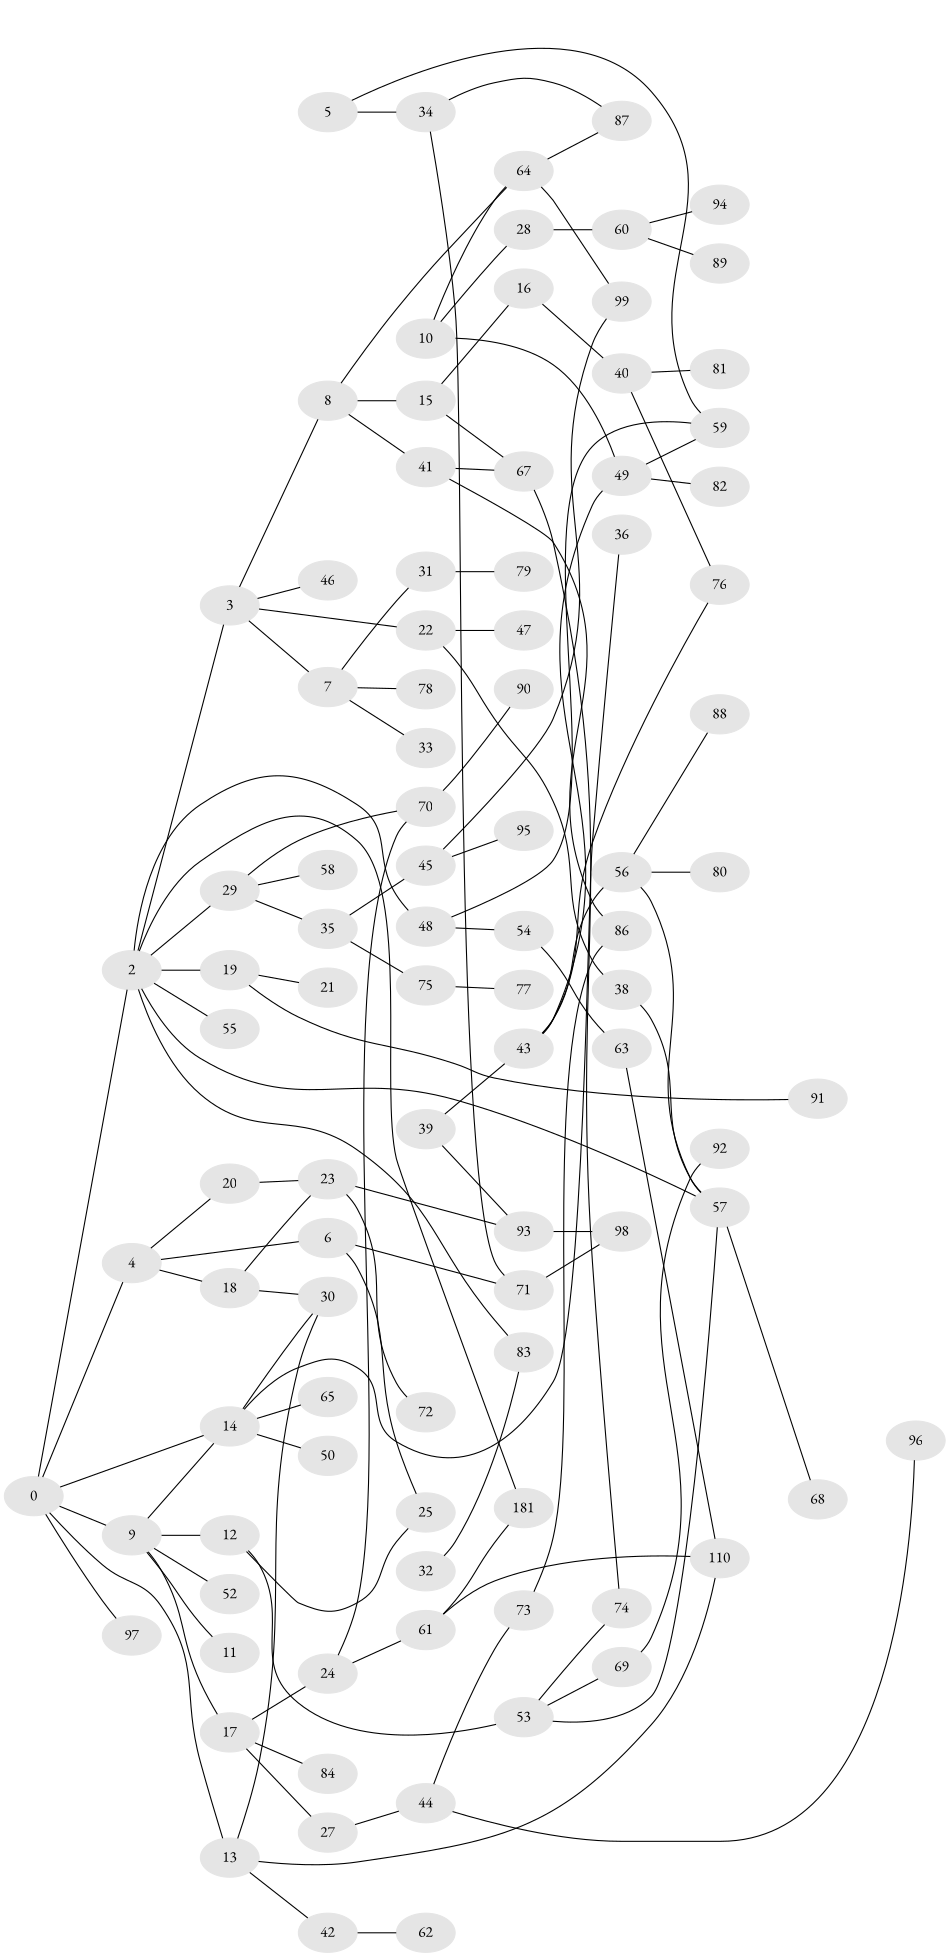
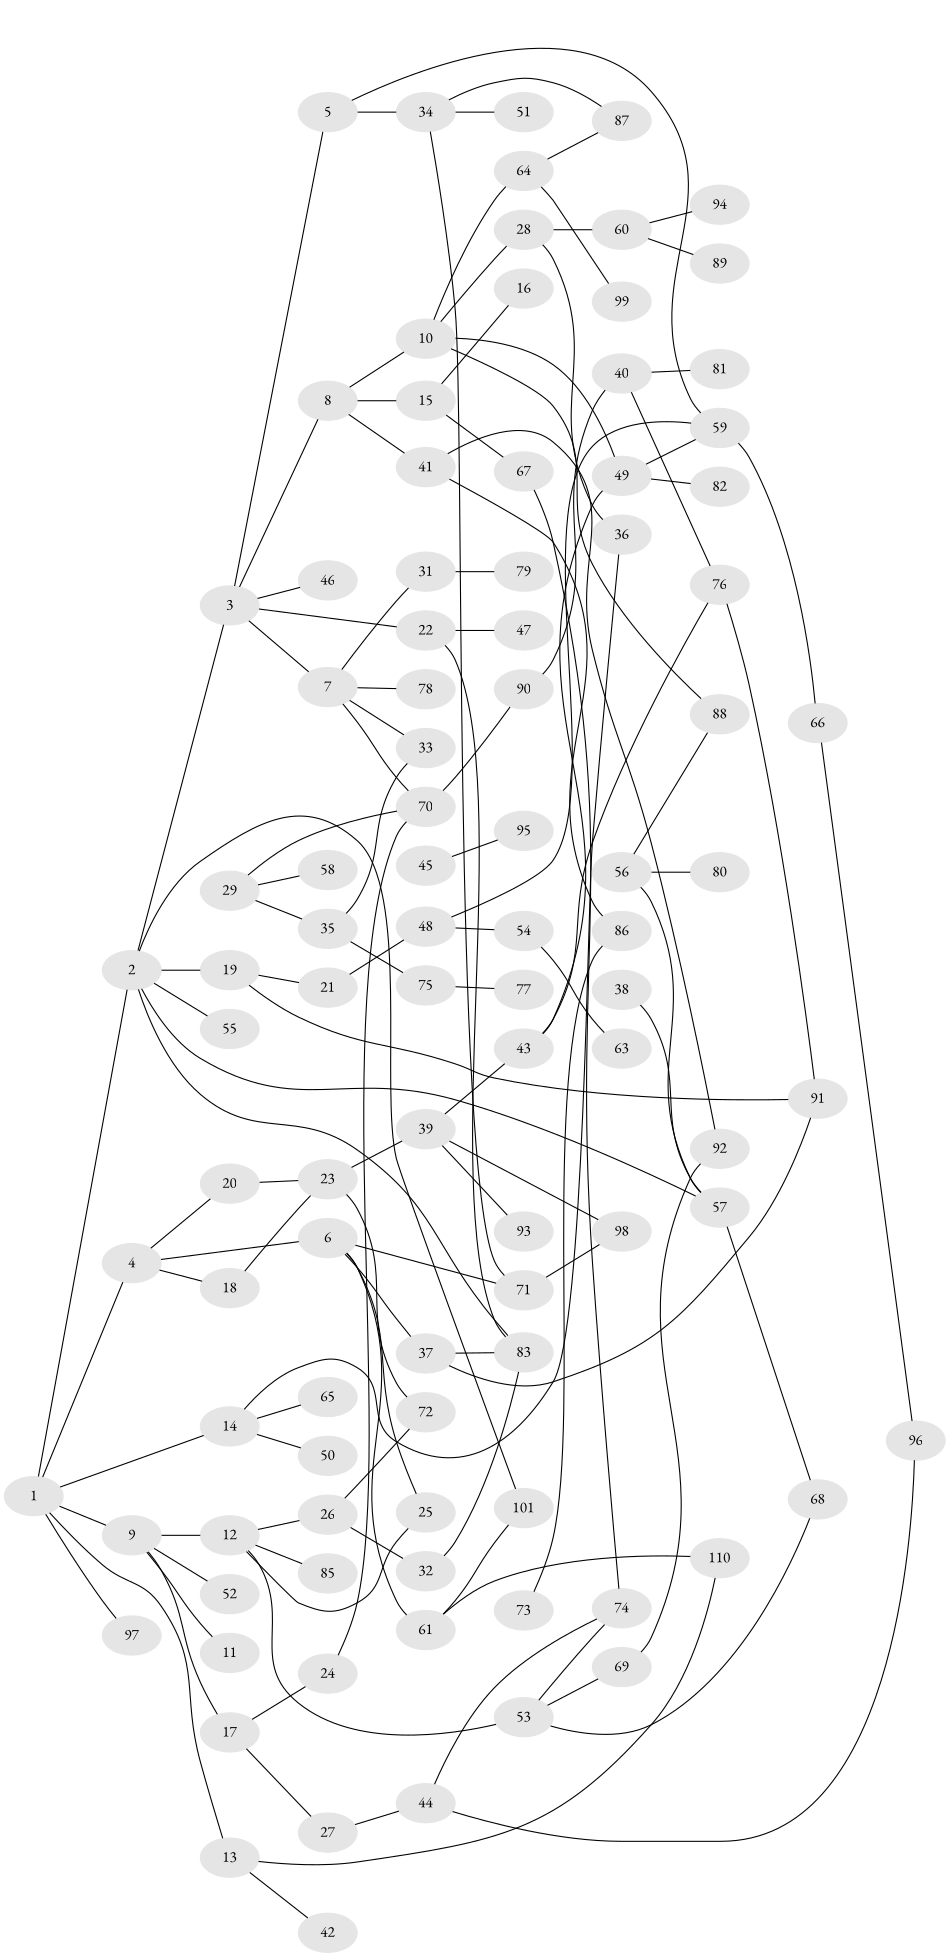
node "51": added
edge "64" -- "8": now "10" -- "8"
edge "16" -- "40": now "90" -- "40"
edge "5" -- "3": added
edge "28" -- "36": added
edge "41" -- "67": now "41" -- "92"
edge "99" -- "45": removed
edge "10" -- "88": added
node "66": added
edge "7" -- "70": added
edge "48" -- "2": now "48" -- "21"
edge "22" -- "38": now "22" -- "83"
edge "76" -- "91": added
edge "45" -- "35": now "33" -- "35"
edge "29" -- "2": removed
edge "56" -- "43": removed
edge "23" -- "93": now "23" -- "39"
edge "93" -- "98": now "39" -- "98"
node "30": removed
edge "63" -- "110": removed
node "37": added
edge "14" -- "9": removed
node "0": label "0" -> "1"
node "181": label "181" -> "101"
node "26": added
edge "57" -- "53": now "68" -- "53"
node "85": added
edge "61" -- "24": now "61" -- "6"
edge "73" -- "44": now "74" -- "44"
node "84": removed
node "62": removed
